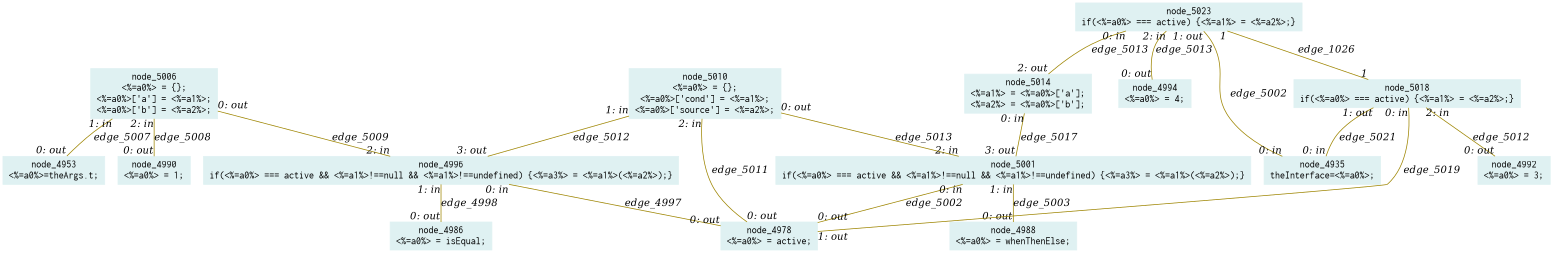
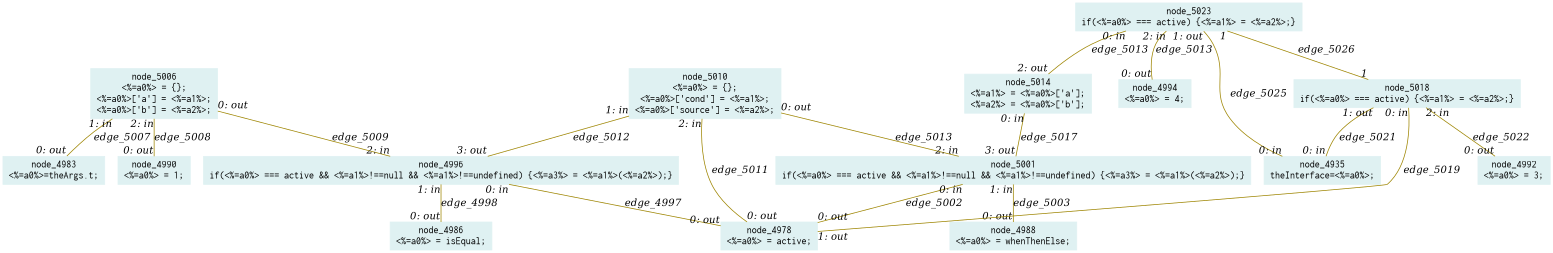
edge "node_5023 if(<%=a0%> === active) {<%=a1%> = <%=a2%>;}" -- "node_5018 if(<%=a0%> === active) {<%=a1%> = <%=a2%>;}": label "edge_1026" -> "edge_5026"
edge "node_5023 if(<%=a0%> === active) {<%=a1%> = <%=a2%>;}" -- "node_4935 theInterface=<%=a0%>;": label "edge_5002" -> "edge_5025"
edge "node_5018 if(<%=a0%> === active) {<%=a1%> = <%=a2%>;}" -- "node_4992 <%=a0%> = 3;": label "edge_5012" -> "edge_5022"
node "node_4953 <%=a0%>=theArgs.t;": label "node_4953 <%=a0%>=theArgs.t;" -> "node_4983 <%=a0%>=theArgs.t;"
